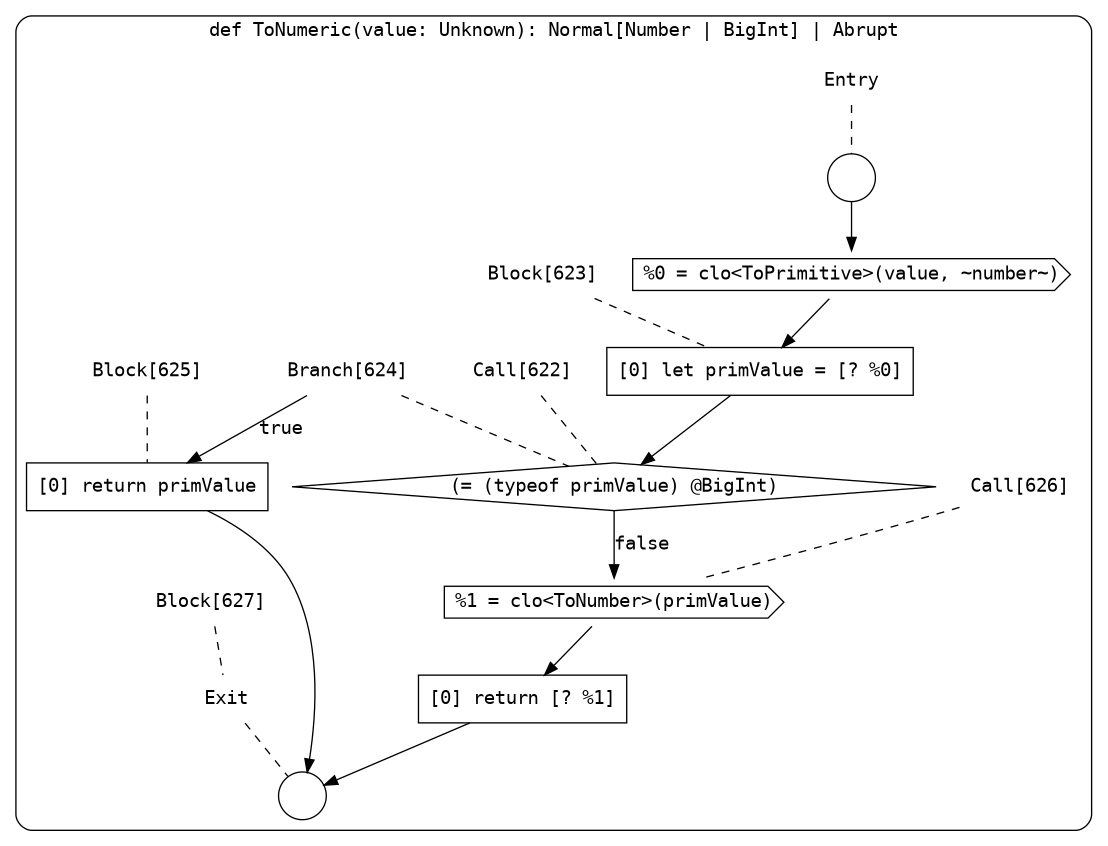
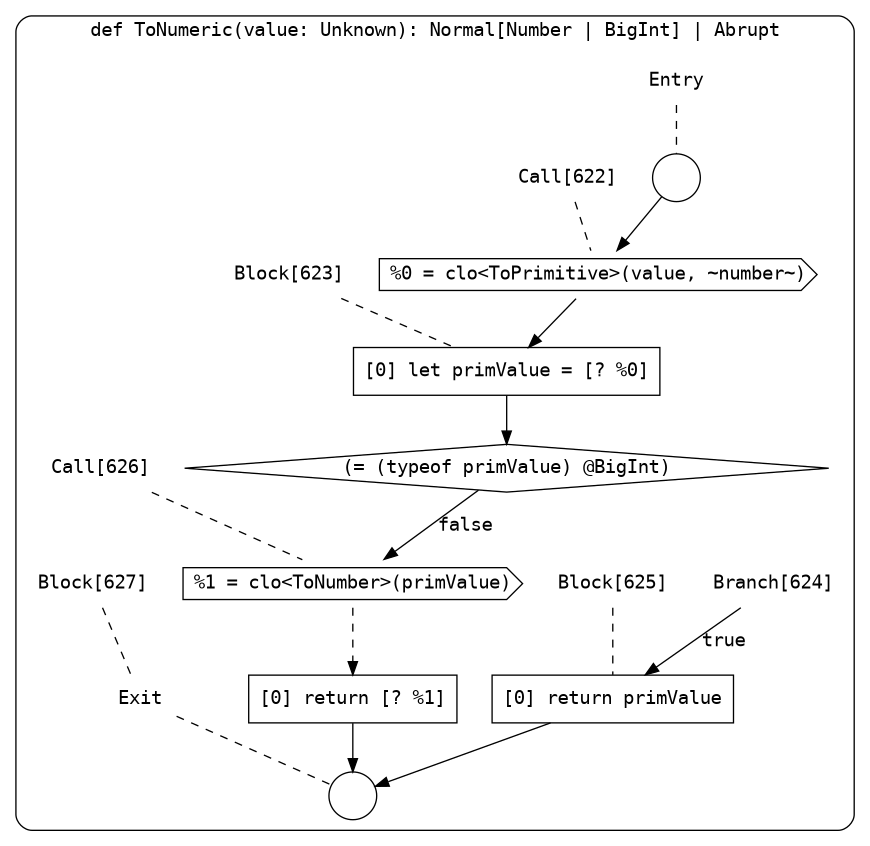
edge "Call[622]" -- "(= (typeof primValue) @BigInt)": now "Call[622]" -- "%0 = clo<ToPrimitive>(value, ~number~)"
edge "Branch[624]" -- "(= (typeof primValue) @BigInt)": removed
edge "%1 = clo<ToNumber>(primValue)" -> "[0] return [? %1]": style solid -> dashed
